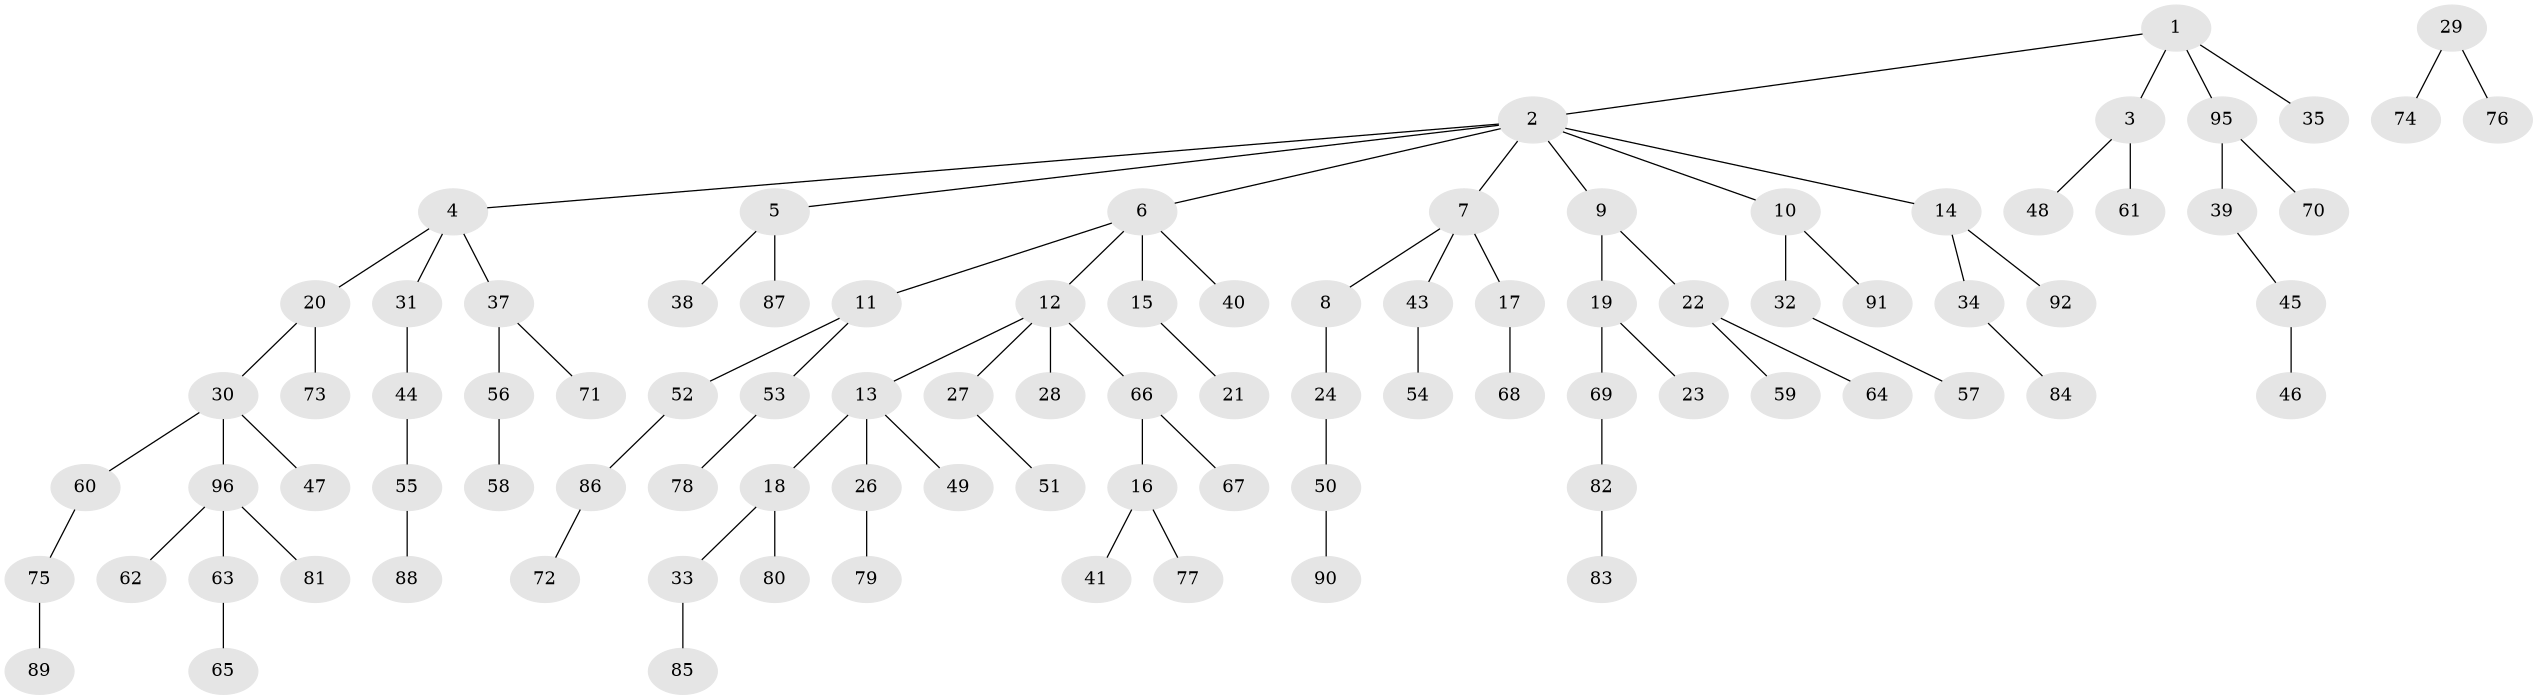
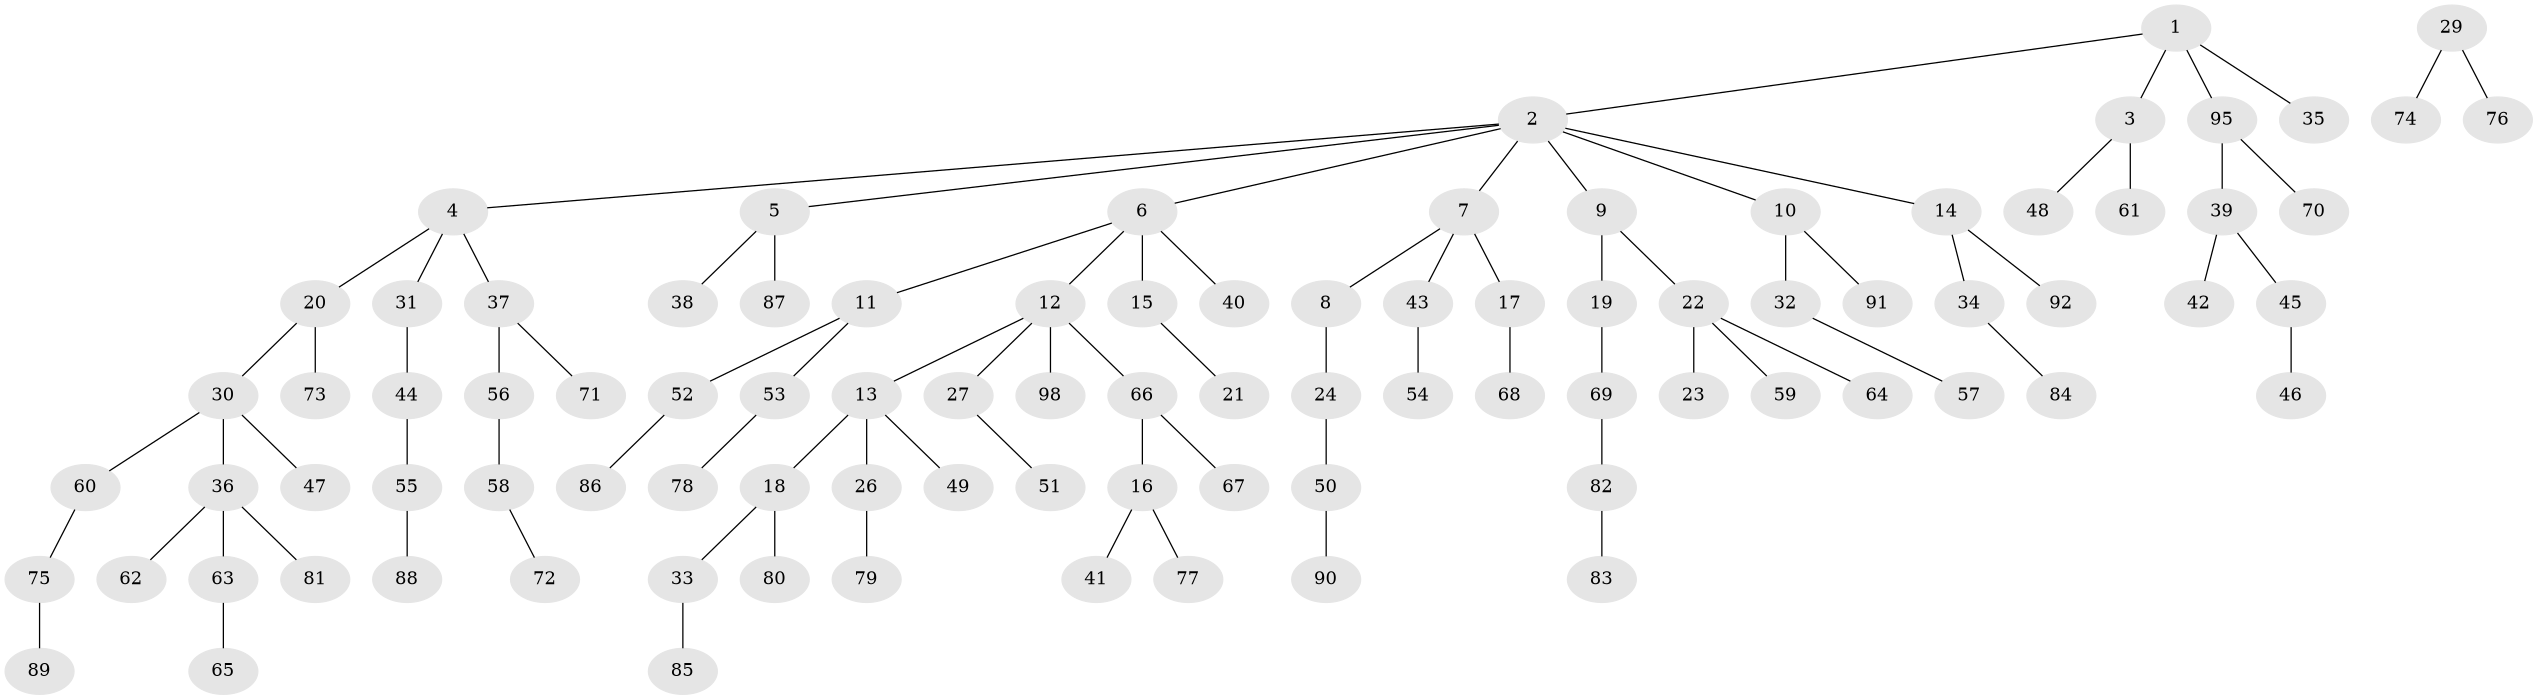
node "42": added
edge "19" -- "23": now "22" -- "23"
node "28": label "28" -> "98"
node "96": label "96" -> "36"
edge "86" -- "72": now "58" -- "72"
